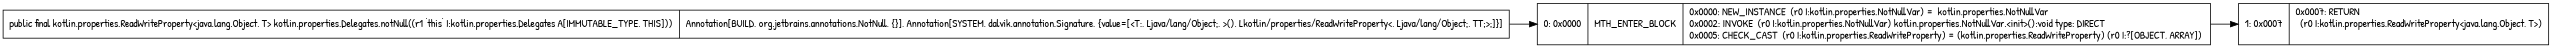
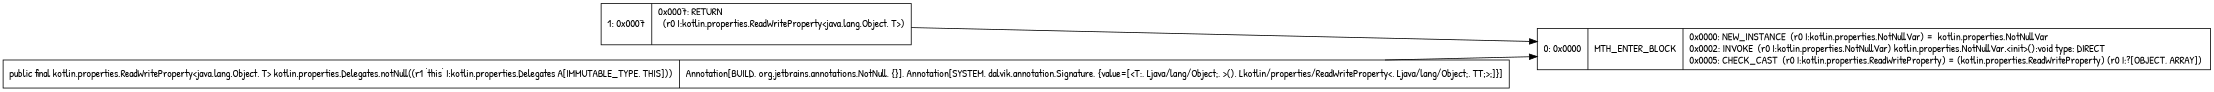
edge "0: 0x0000" -> "1: 0x0007": reversed
